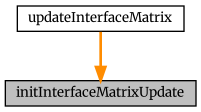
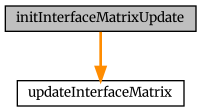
edge "updateInterfaceMatrix" -> "initInterfaceMatrixUpdate": reversed
